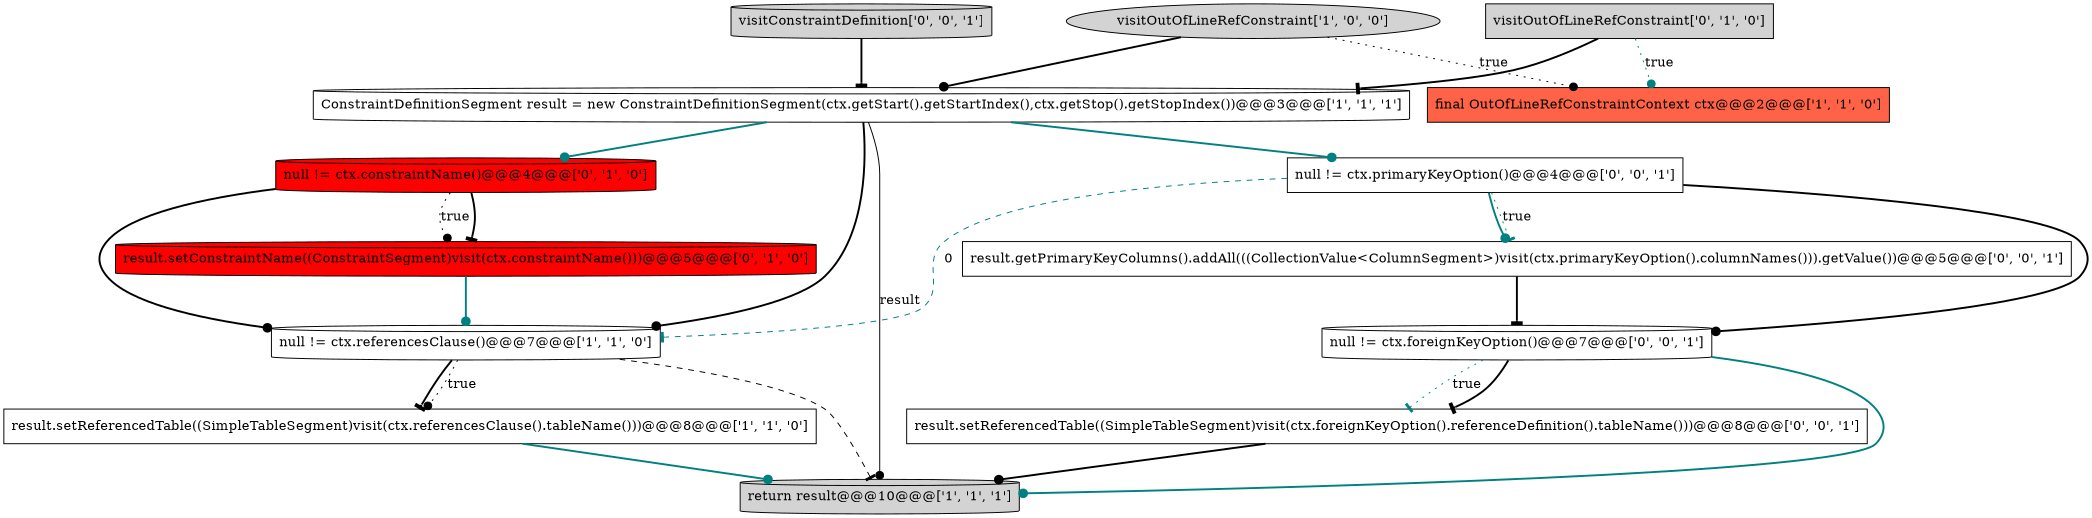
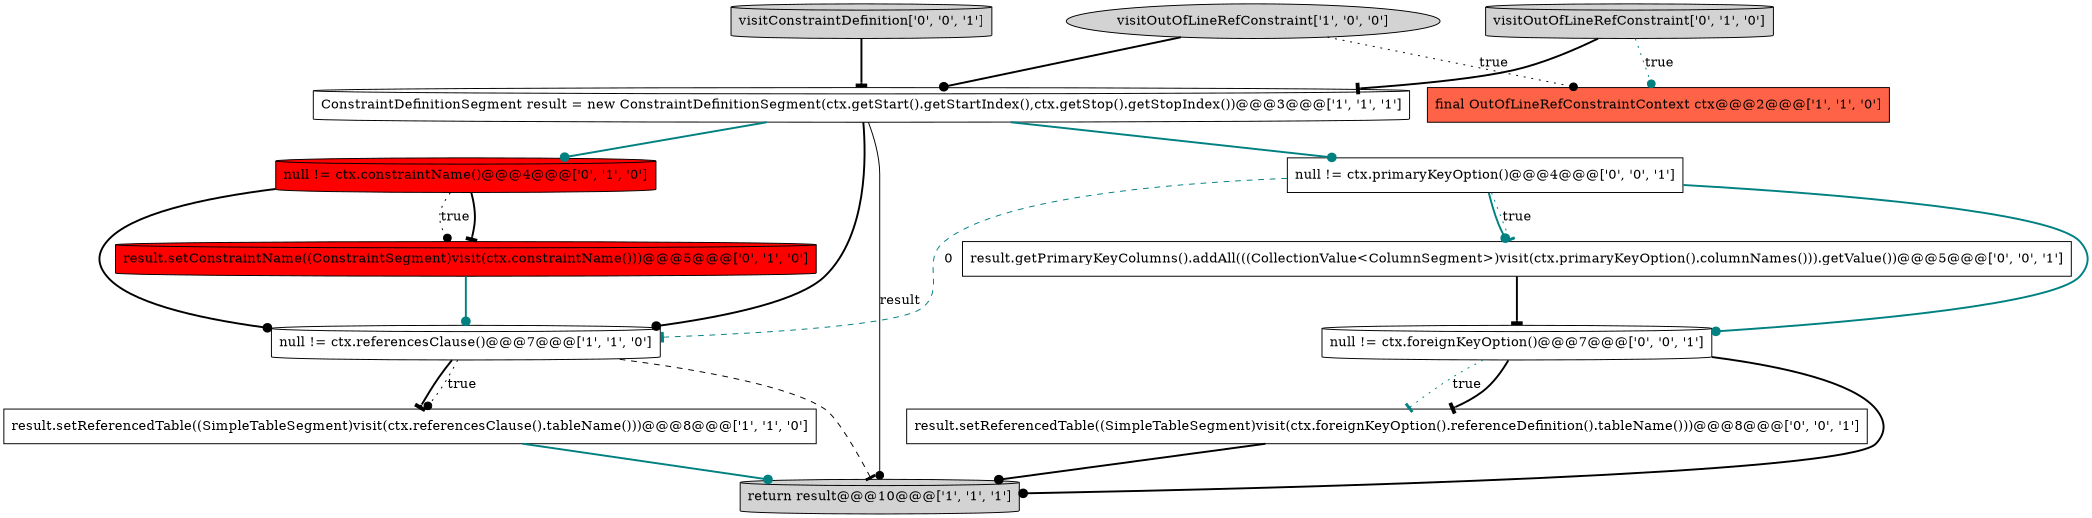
node "visitOutOfLineRefConstraint['0', '1', '0']": shape box -> cylinder
edge "null != ctx.primaryKeyOption()@@@4@@@['0', '0', '1']" -> "null != ctx.foreignKeyOption()@@@7@@@['0', '0', '1']": color black -> teal
edge "null != ctx.foreignKeyOption()@@@7@@@['0', '0', '1']" -> "return result@@@10@@@['1', '1', '1']": color teal -> black
